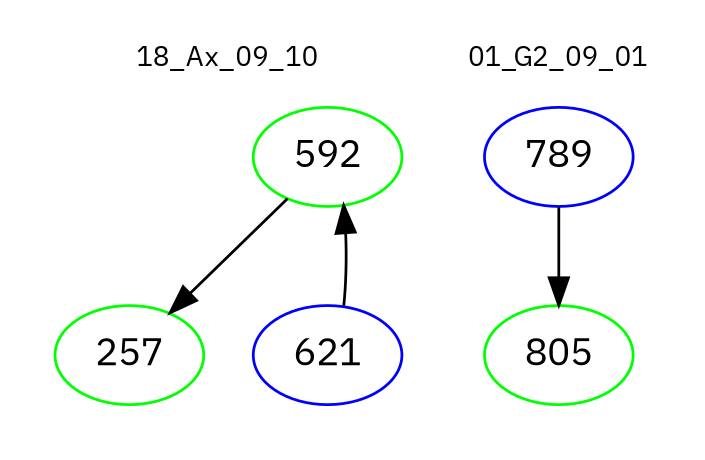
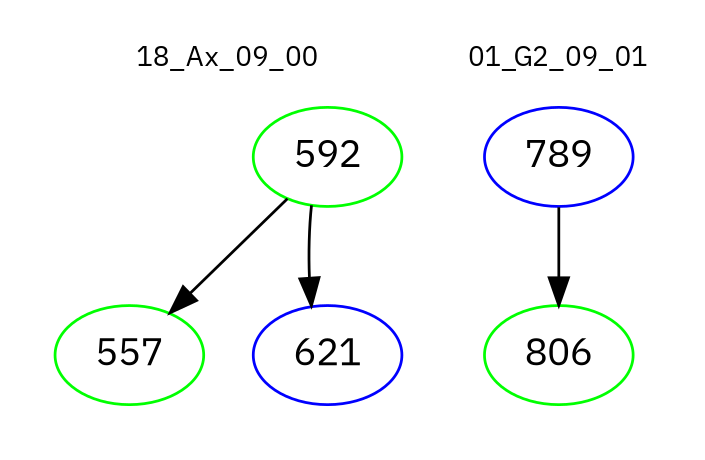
cluster "18_Ax_09_10": label "18_Ax_09_10" -> "18_Ax_09_00"
edge "621" -> "592": reversed
node "257": label "257" -> "557"
node "805": label "805" -> "806"
